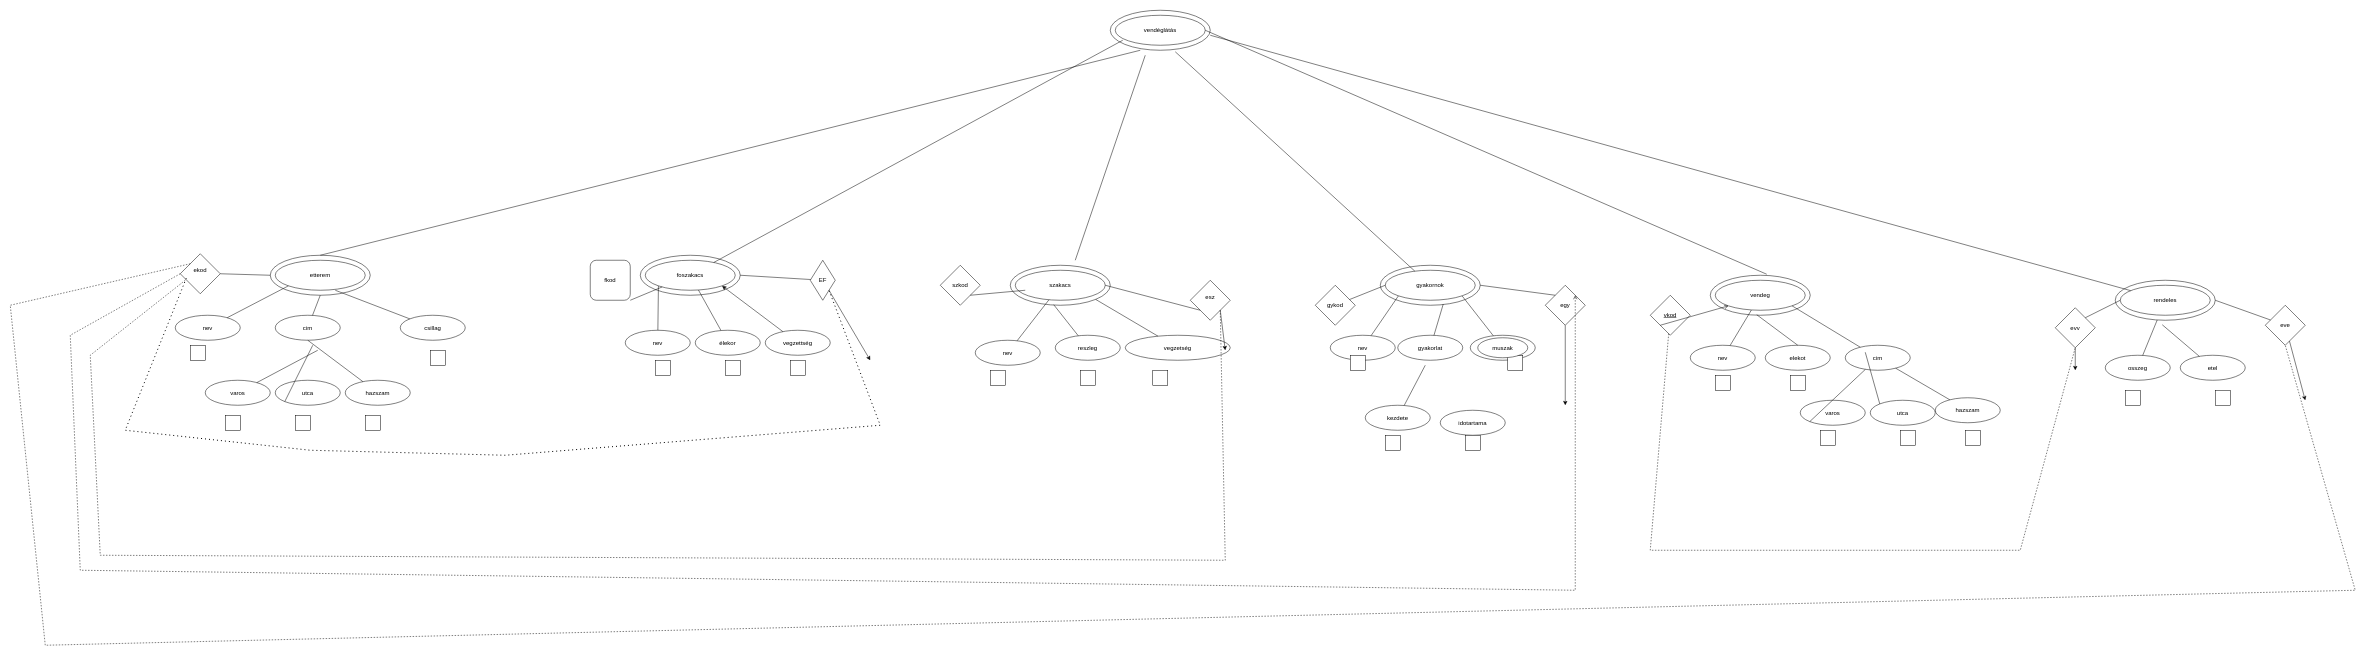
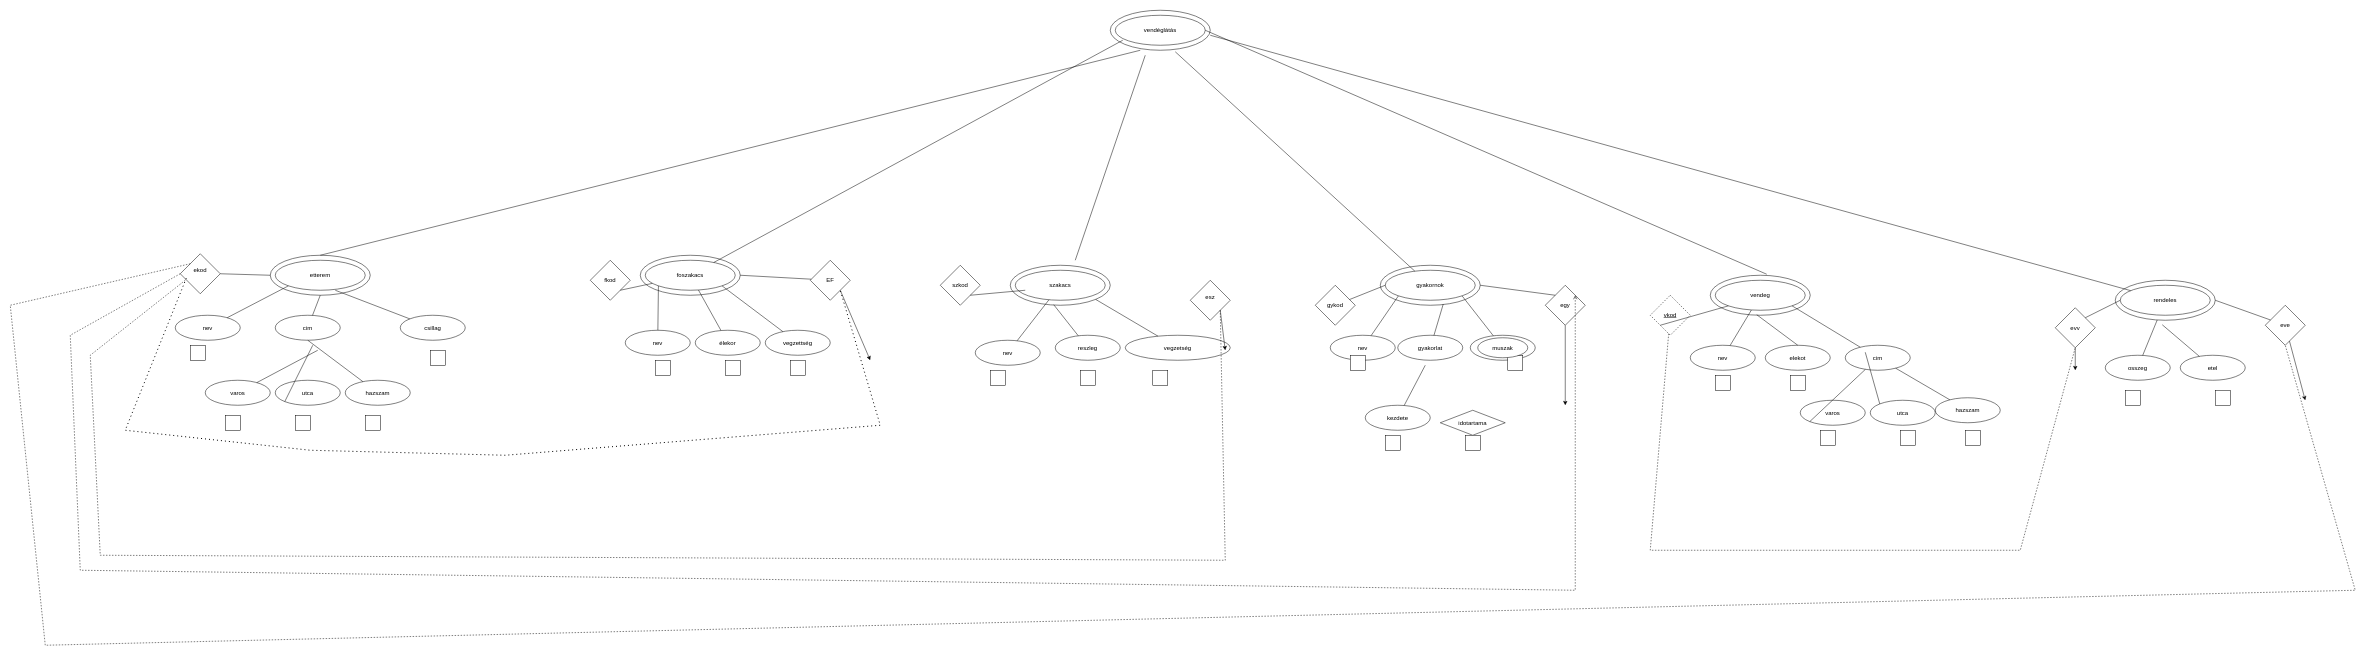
node "fkod": shape rounded rectangle -> diamond
node "EF": size 25x40 -> 40x40
edge "vegzettség" -> "foszakacs": arrowhead classic -> none
edge "szakacs" -- "esz": removed
edge "vkod" -> "vendeg": arrowhead open -> none
node "vkod": style solid -> dashed
node "idotartama": shape ellipse -> diamond
